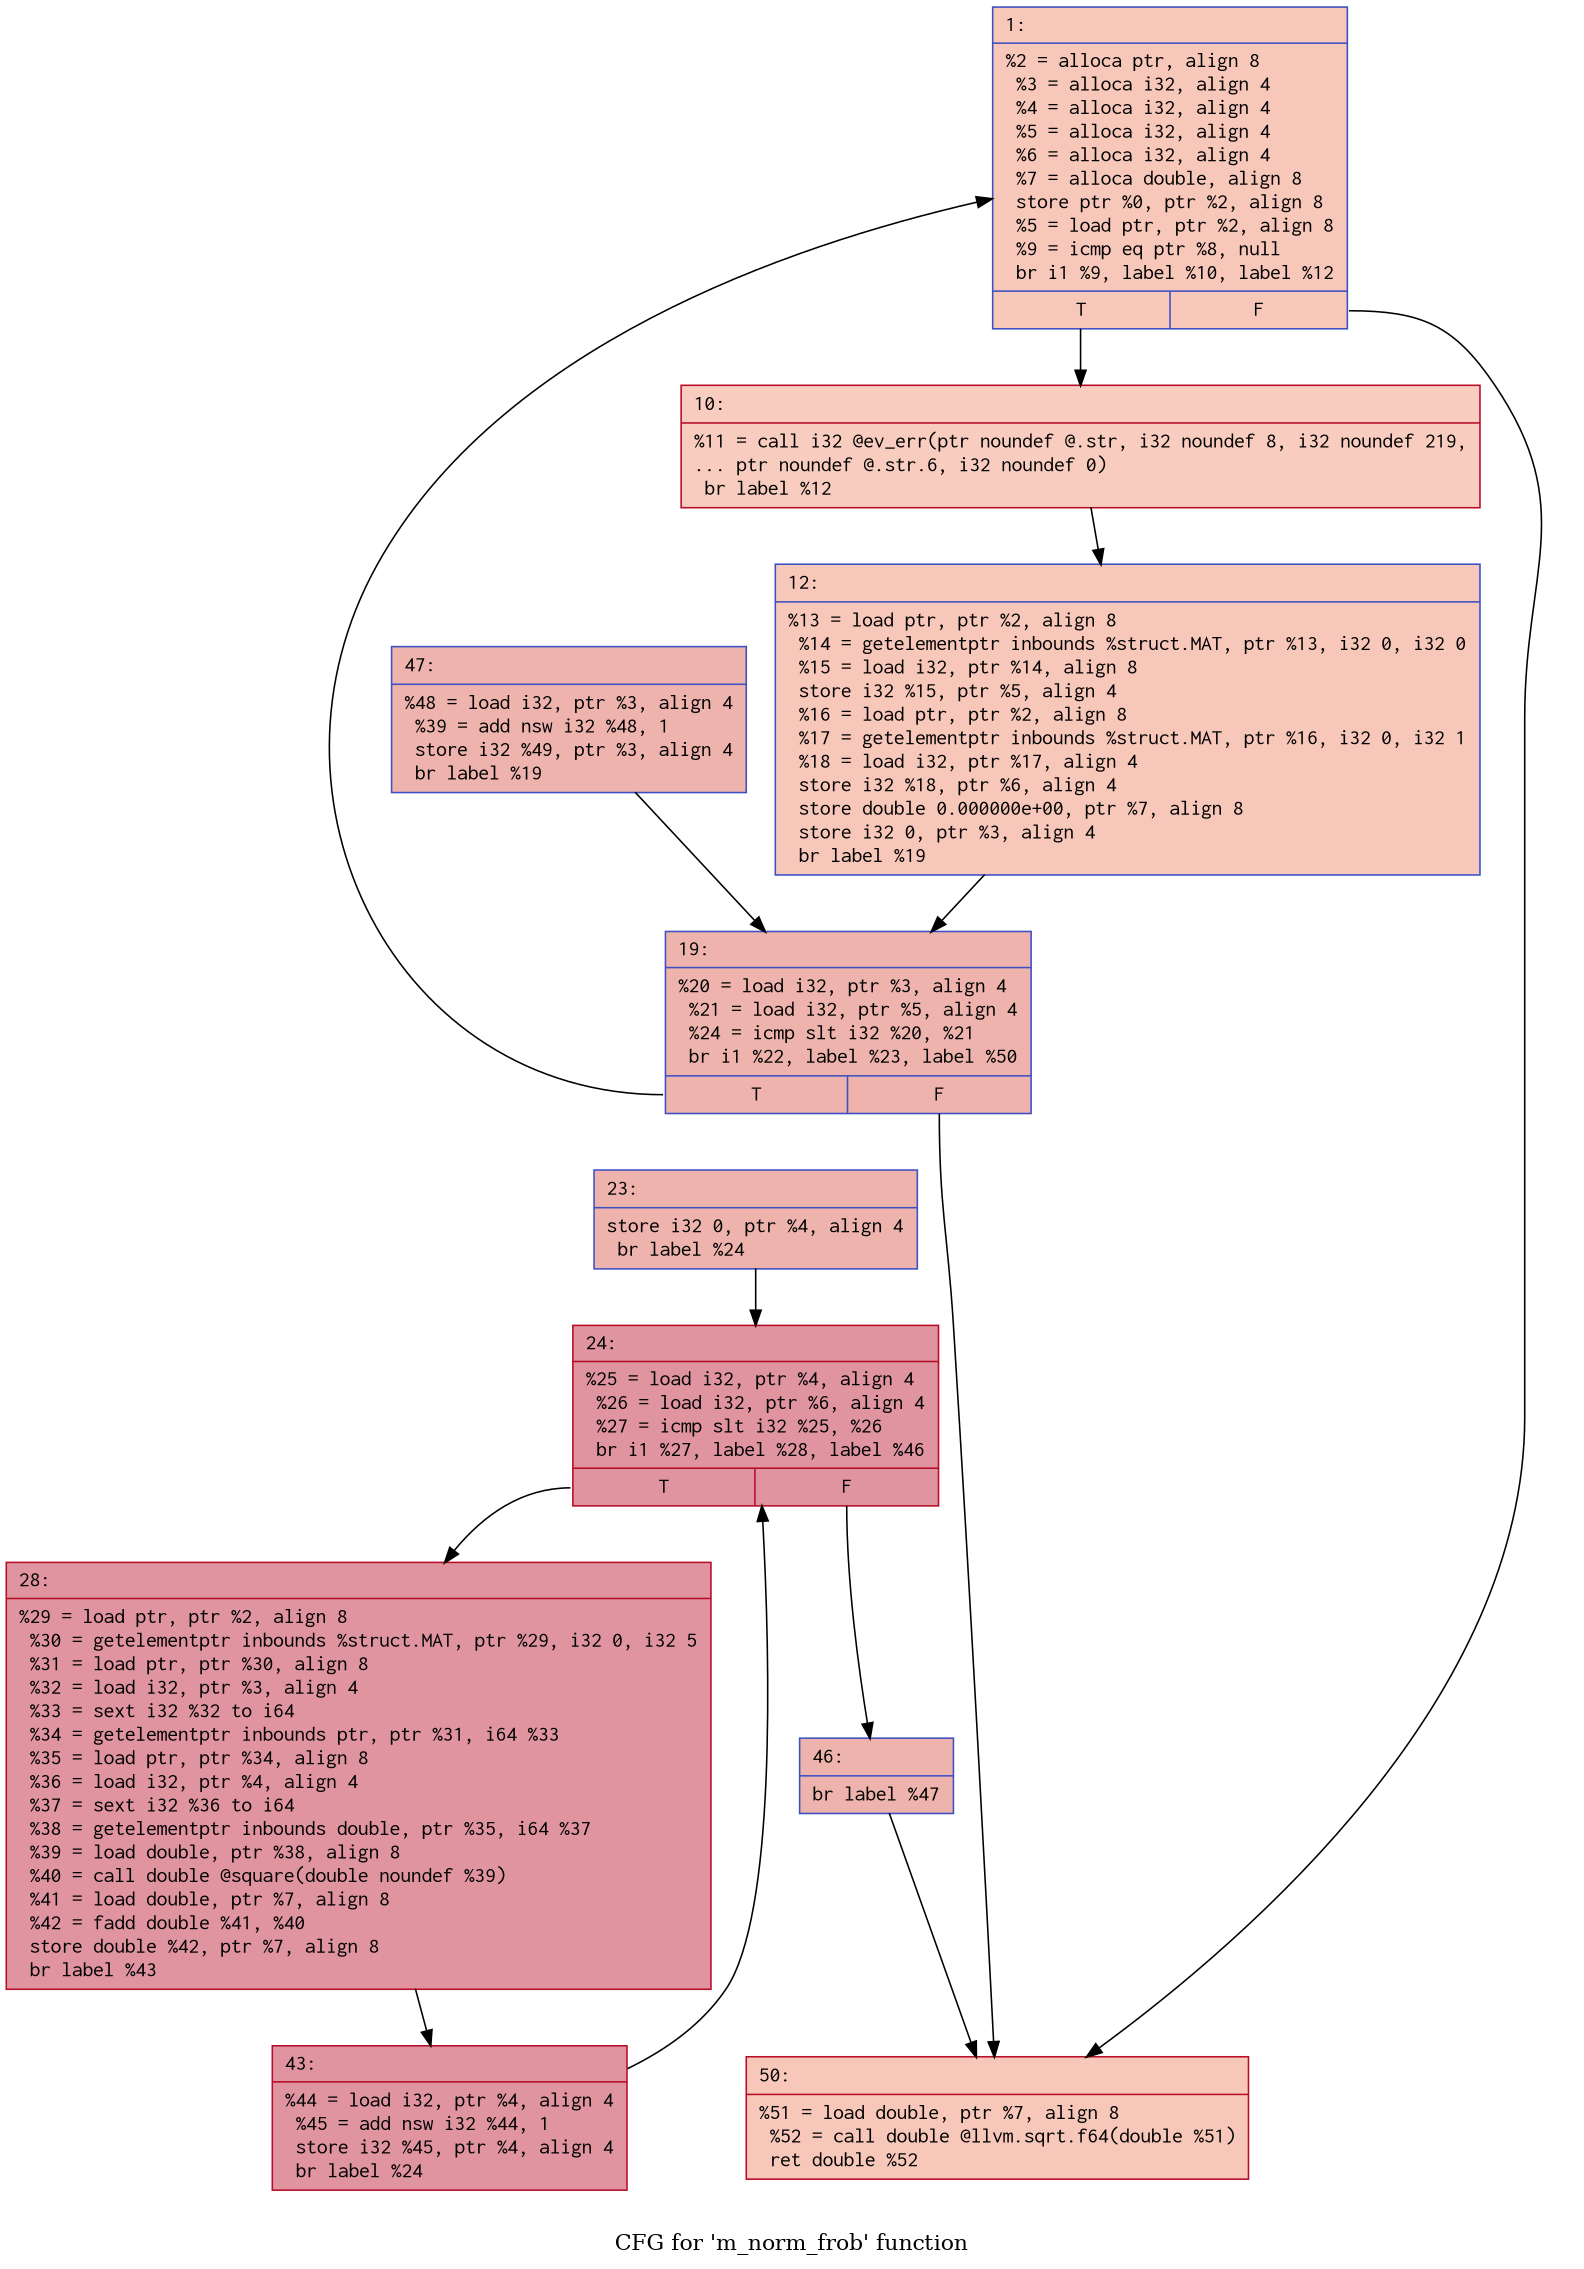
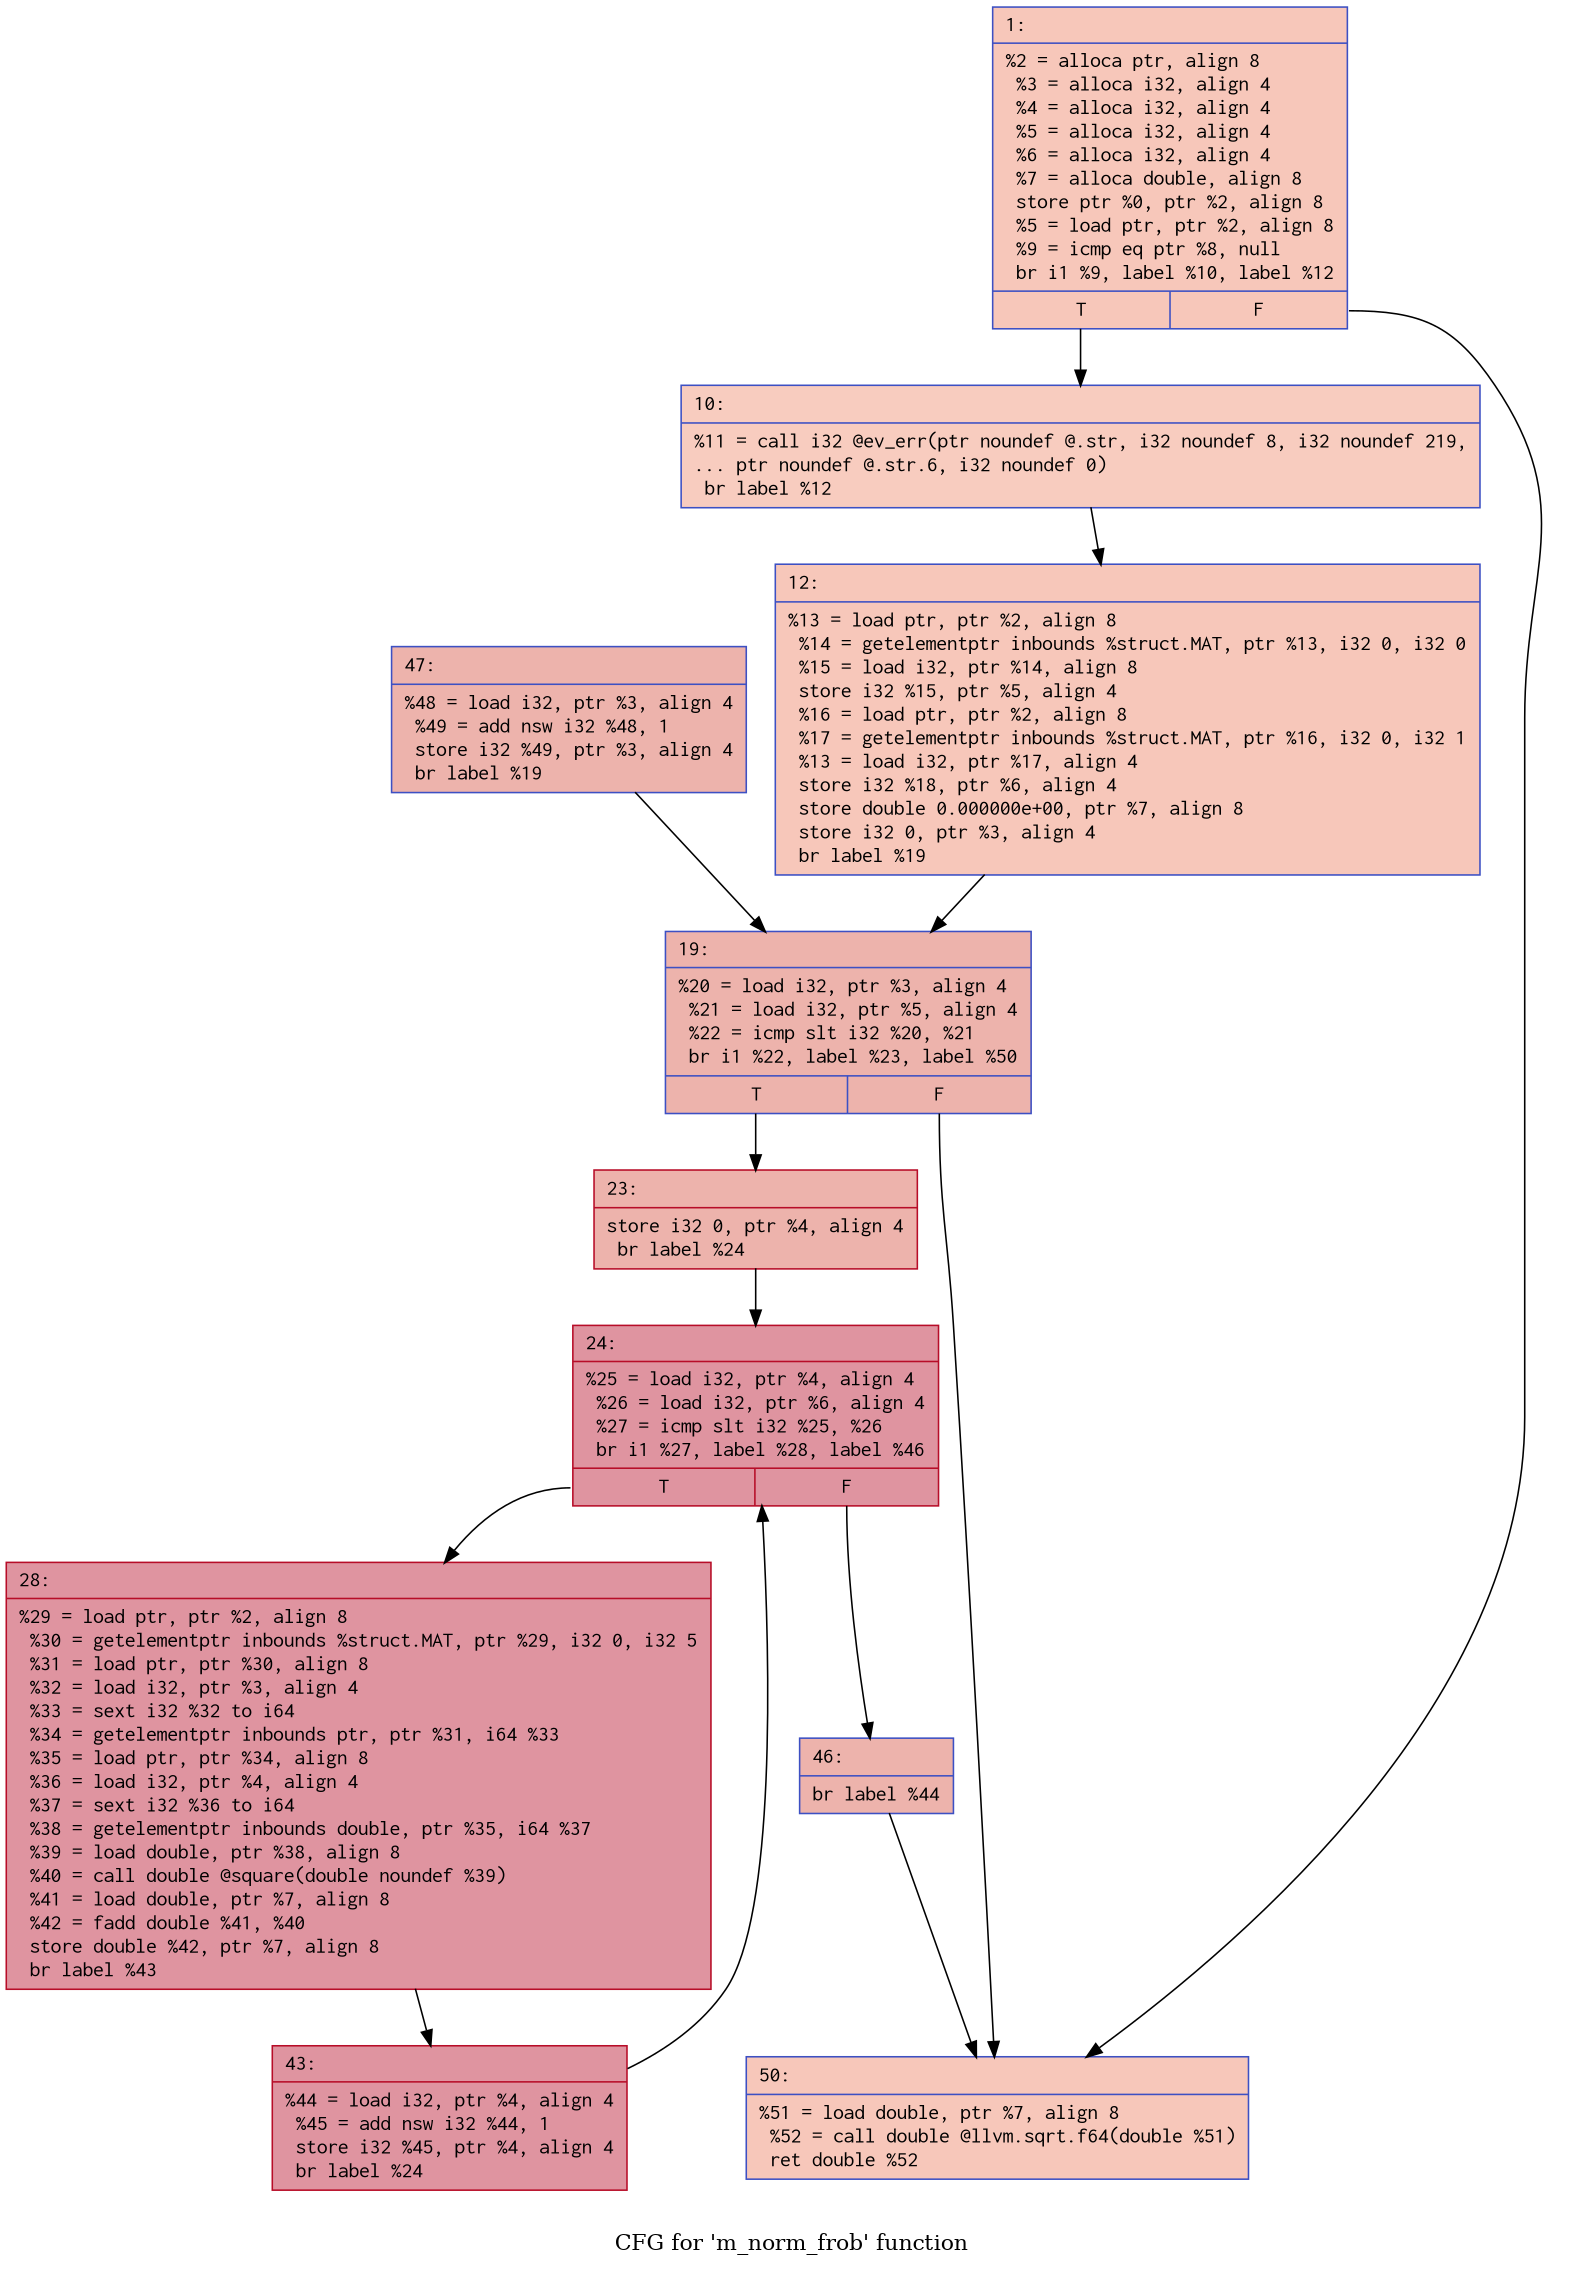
node "10:": color #b70d28ff -> #3d50c3ff
edge "19:" -> "1:": now "19:" -> "23:"
node "47:": text "%39 = add nsw i32 %48, 1" -> "%49 = add nsw i32 %48, 1"
node "12:": text "%18 = load i32, ptr %17, align 4" -> "%13 = load i32, ptr %17, align 4"
node "19:": text "%24 = icmp slt i32 %20, %21" -> "%22 = icmp slt i32 %20, %21"
node "23:": color #3d50c3ff -> #b70d28ff
node "46:": text "br label %47" -> "br label %44"
node "50:": color #b70d28ff -> #3d50c3ff
